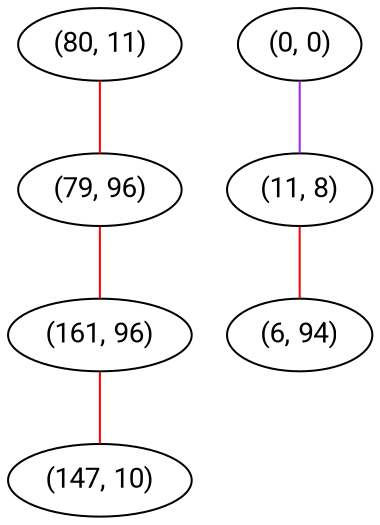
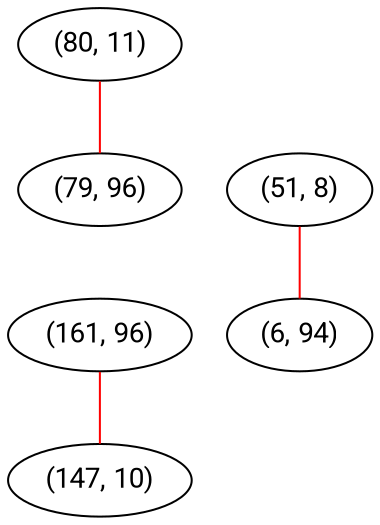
node "(0, 0)": removed
node "(11, 8)": label "(11, 8)" -> "(51, 8)"
edge "(79, 96)" -- "(161, 96)": removed
